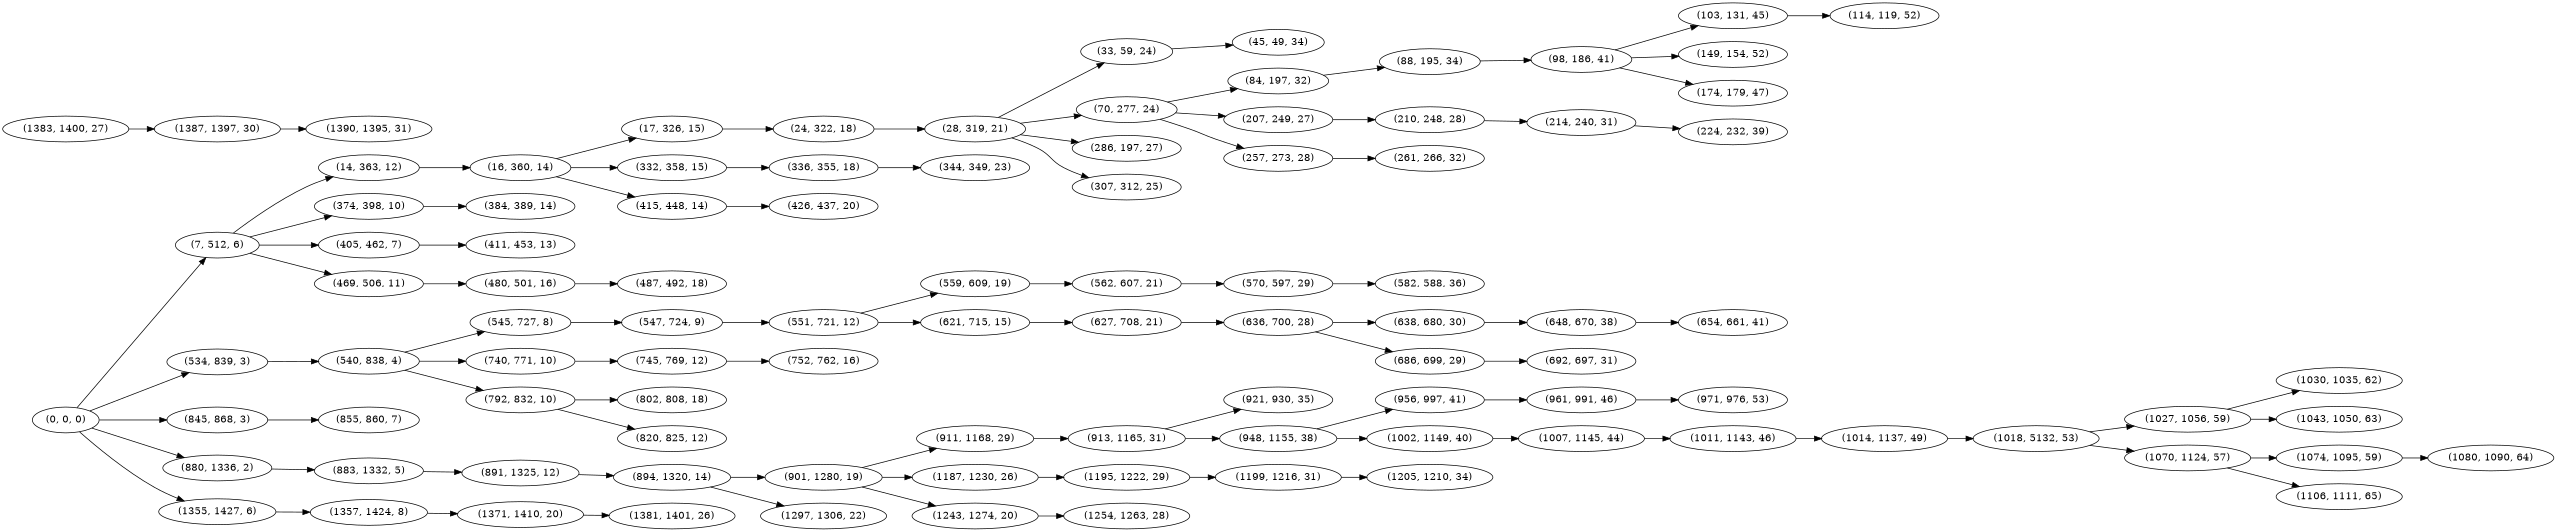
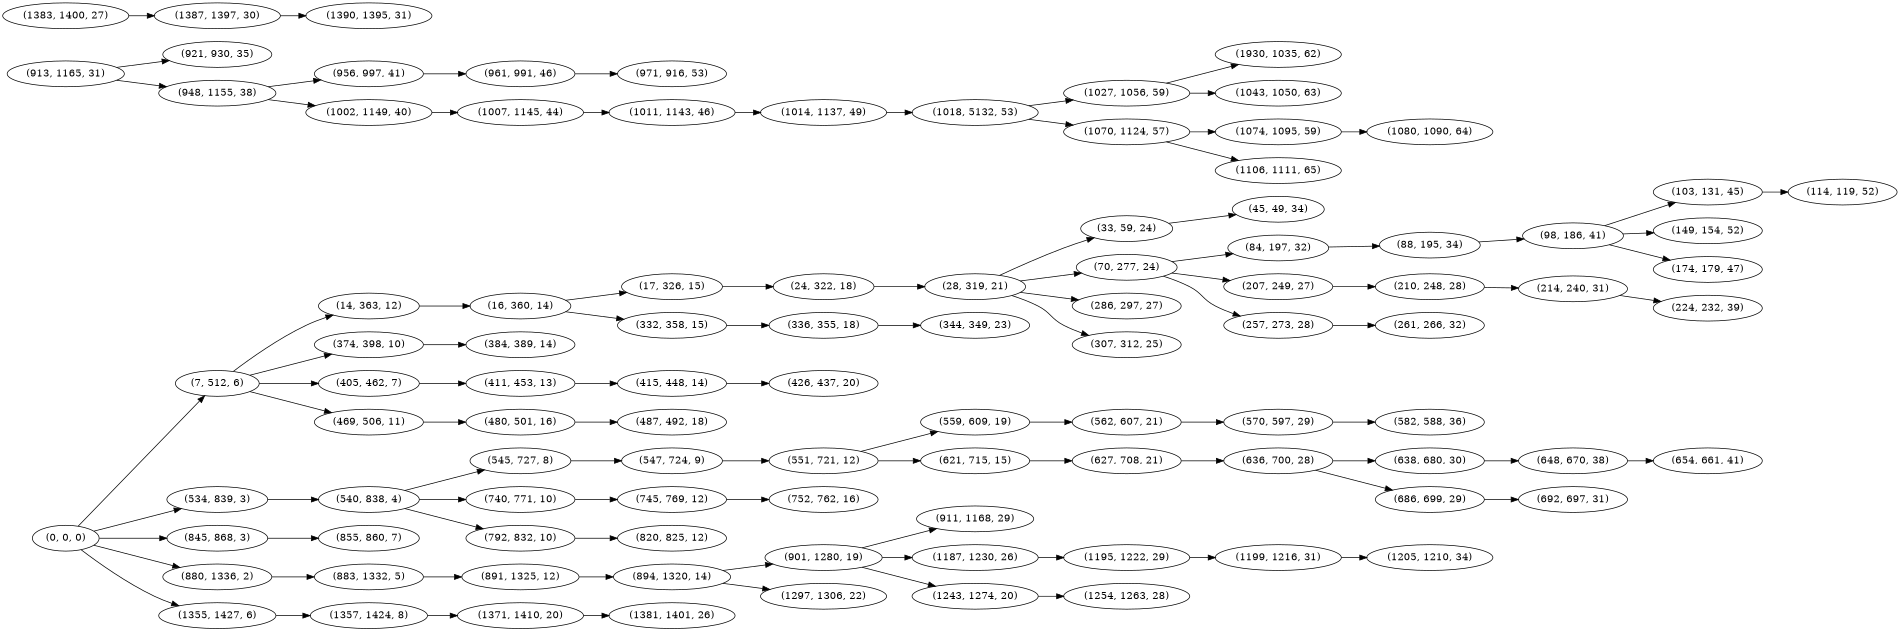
node "(286, 197, 27)": label "(286, 197, 27)" -> "(286, 297, 27)"
edge "(16, 360, 14)" -> "(415, 448, 14)": now "(411, 453, 13)" -> "(415, 448, 14)"
node "(1030, 1035, 62)": label "(1030, 1035, 62)" -> "(1930, 1035, 62)"
node "(802, 808, 18)": removed
node "(971, 976, 53)": label "(971, 976, 53)" -> "(971, 916, 53)"
edge "(911, 1168, 29)" -> "(913, 1165, 31)": removed
